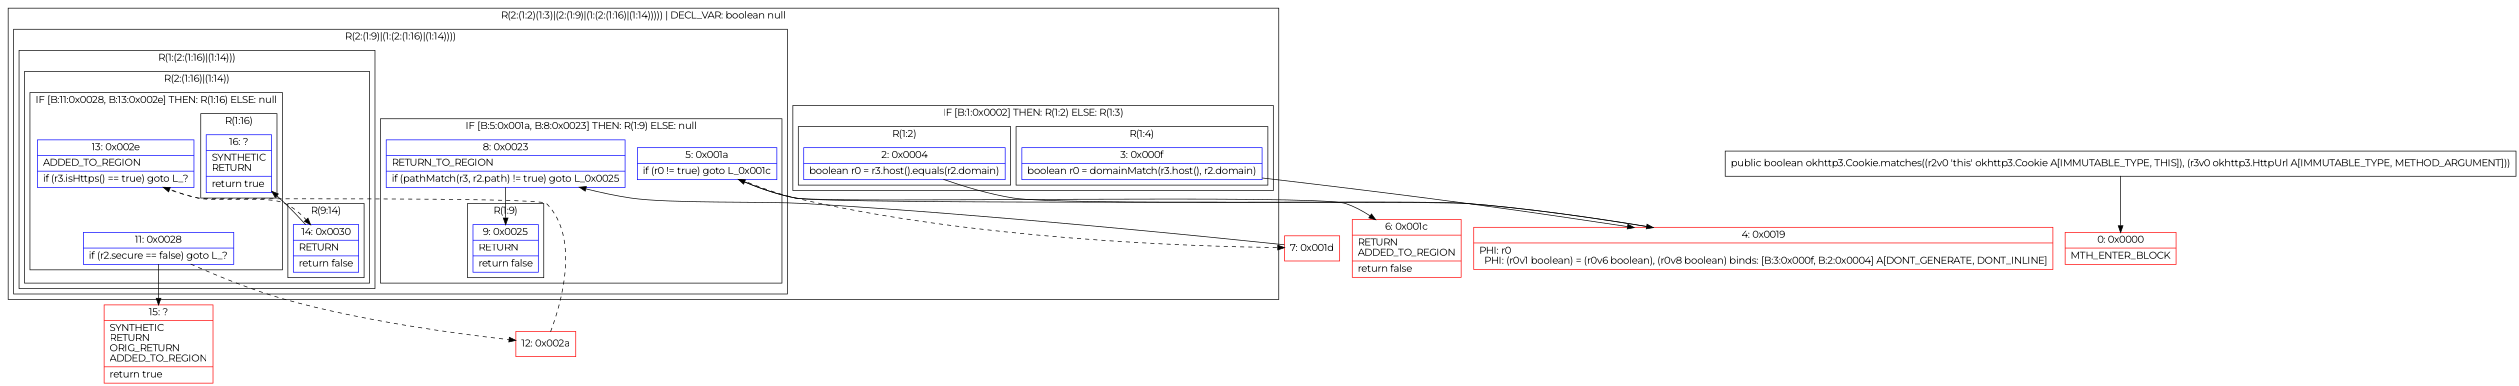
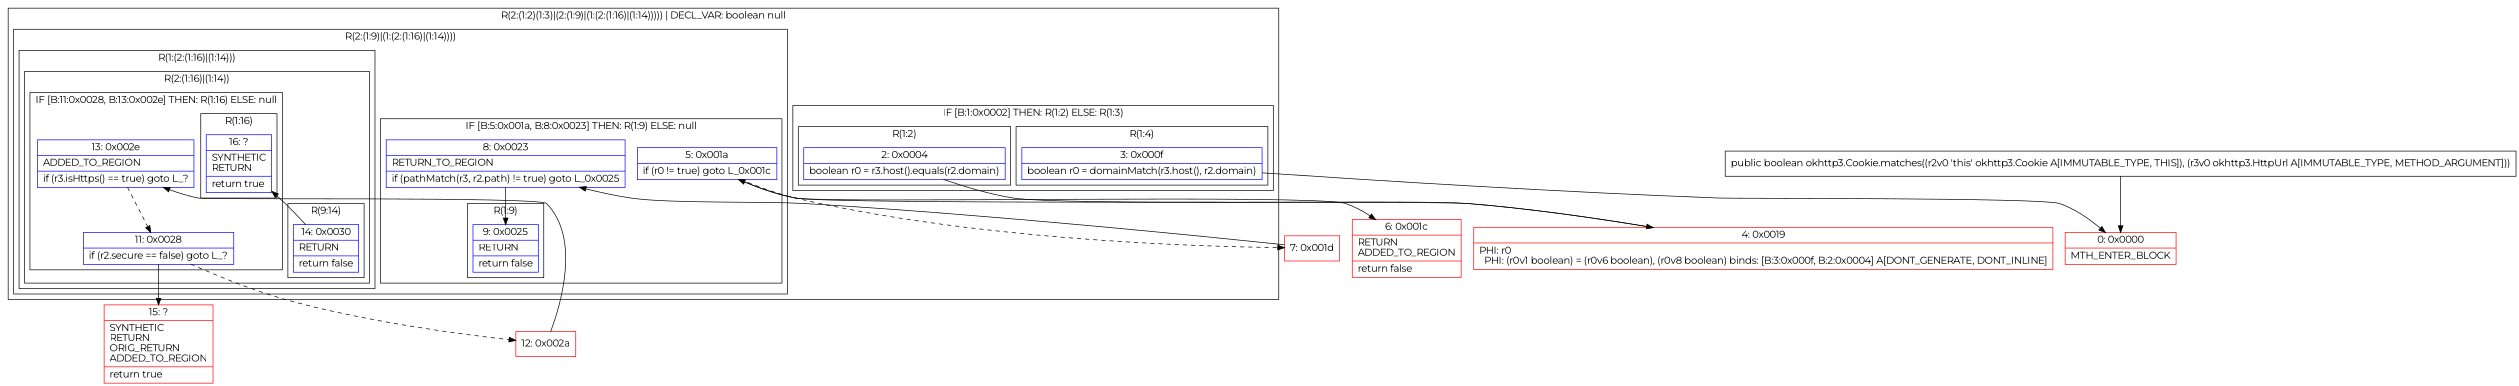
edge "3: 0x000f" -> "4: 0x0019": now "3: 0x000f" -> "0: 0x0000"
edge "13: 0x002e" -> "14: 0x0030": now "13: 0x002e" -> "11: 0x0028"
edge "12: 0x002a" -> "13: 0x002e": style dashed -> solid
